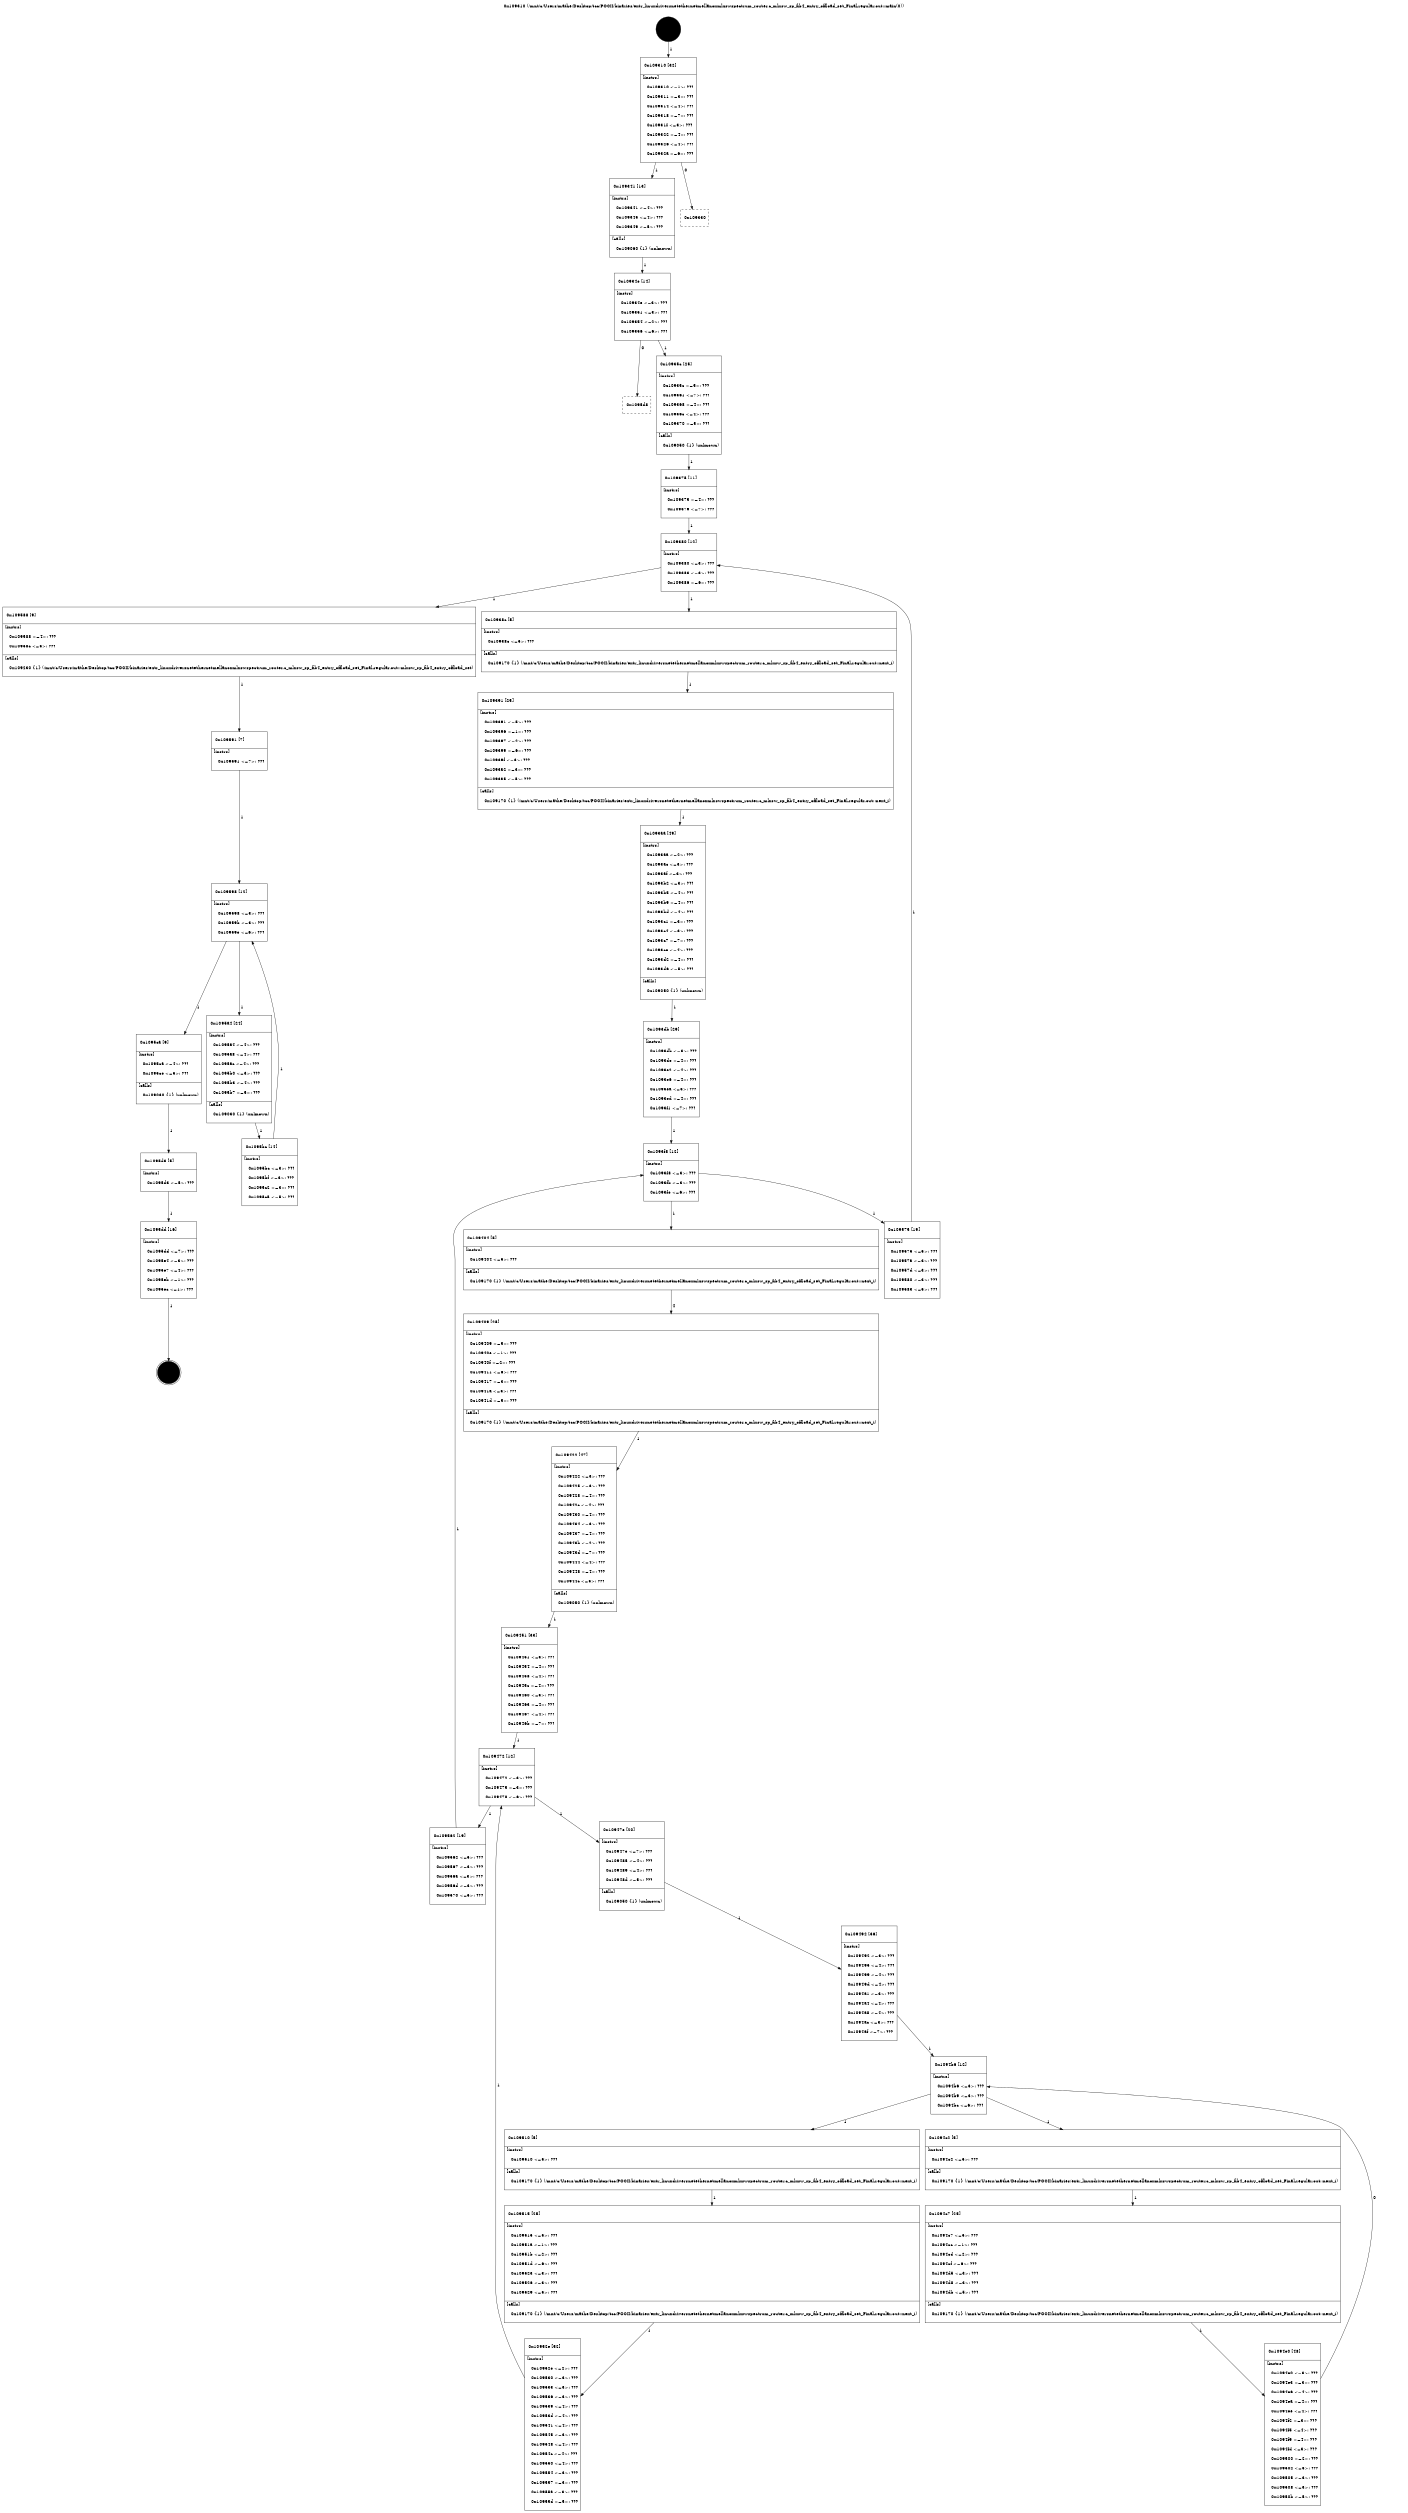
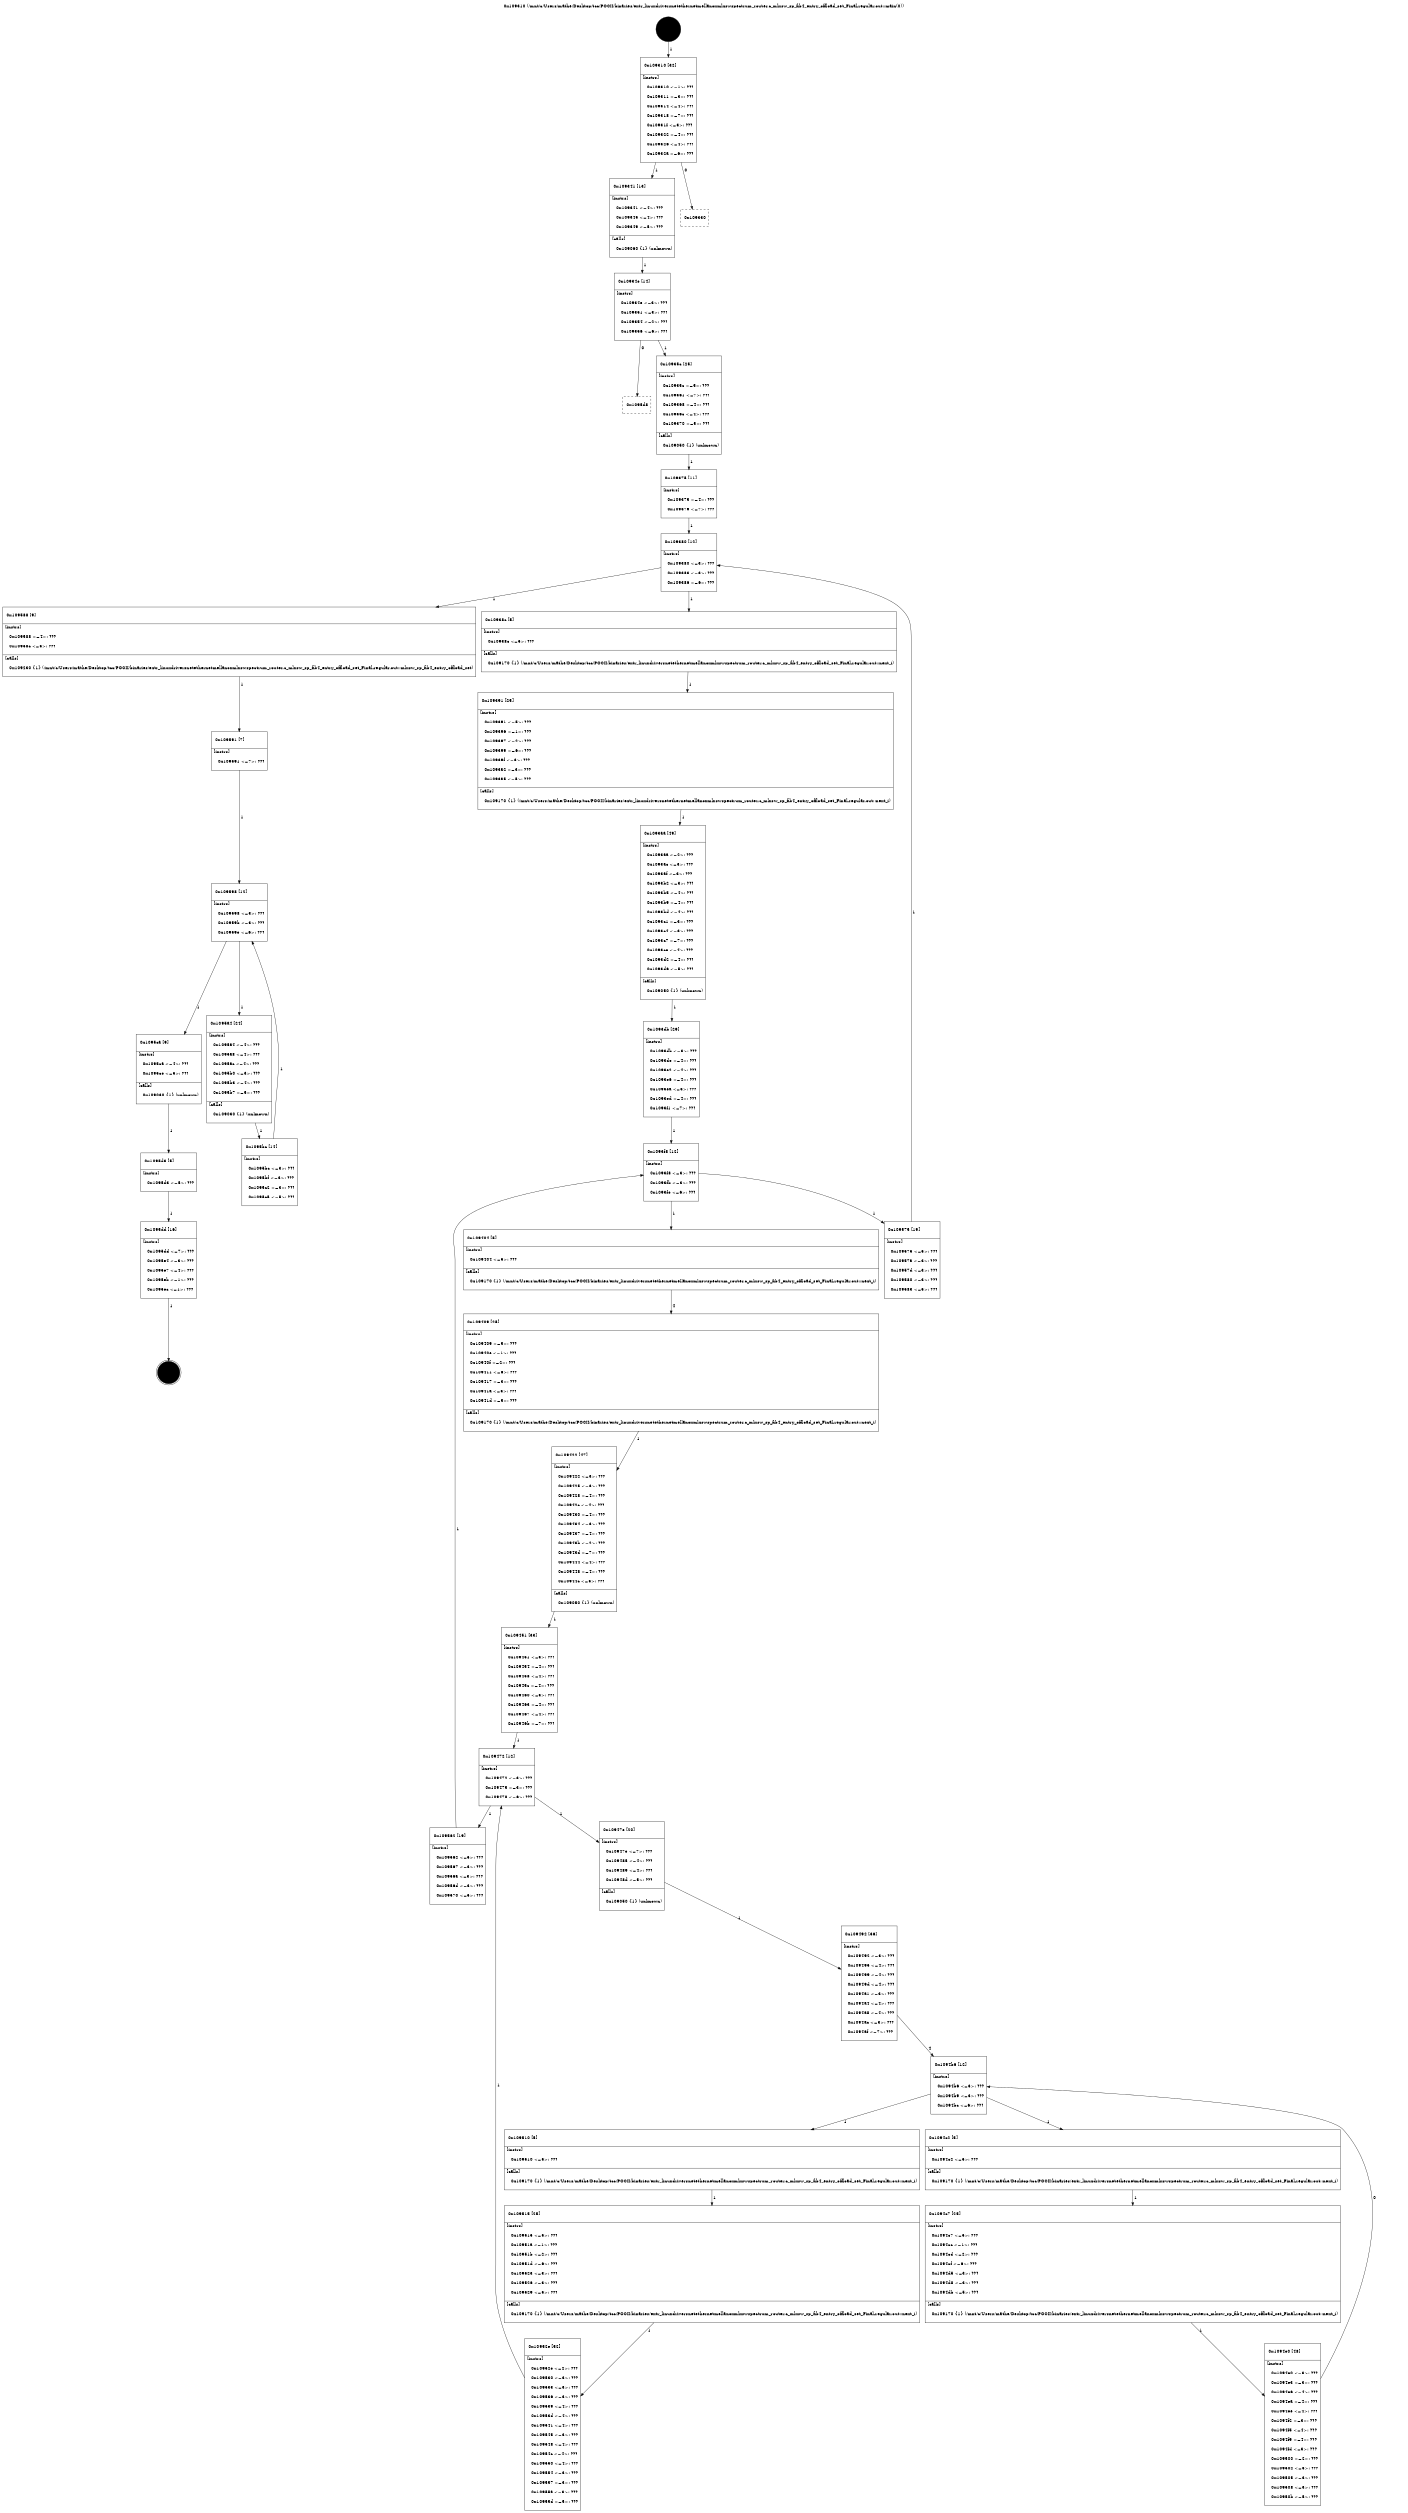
edge "0x109492 [36]" -> "0x1094b6 [12]": label " 1" -> " 4"
